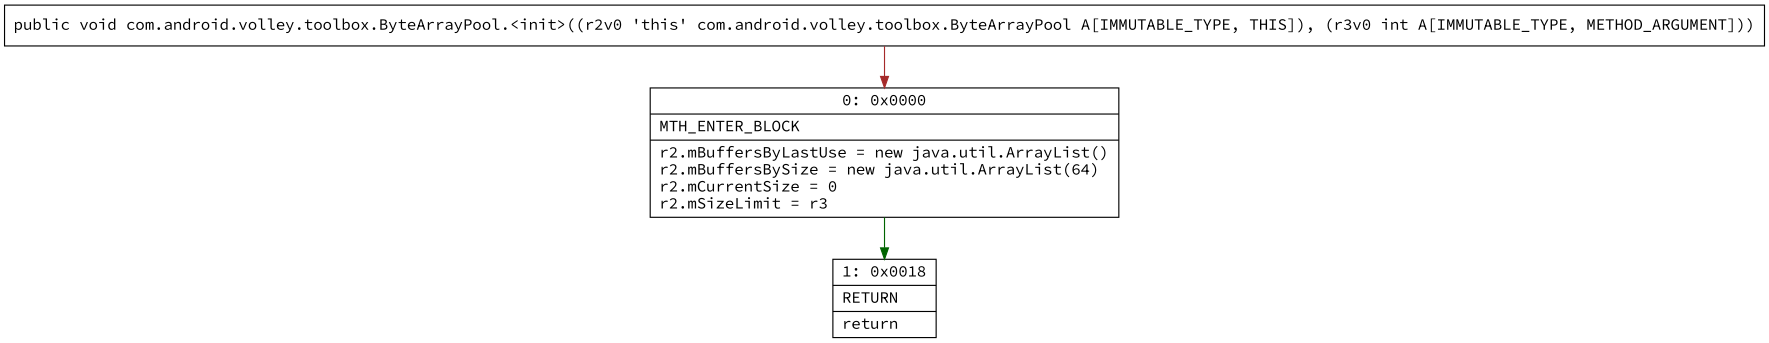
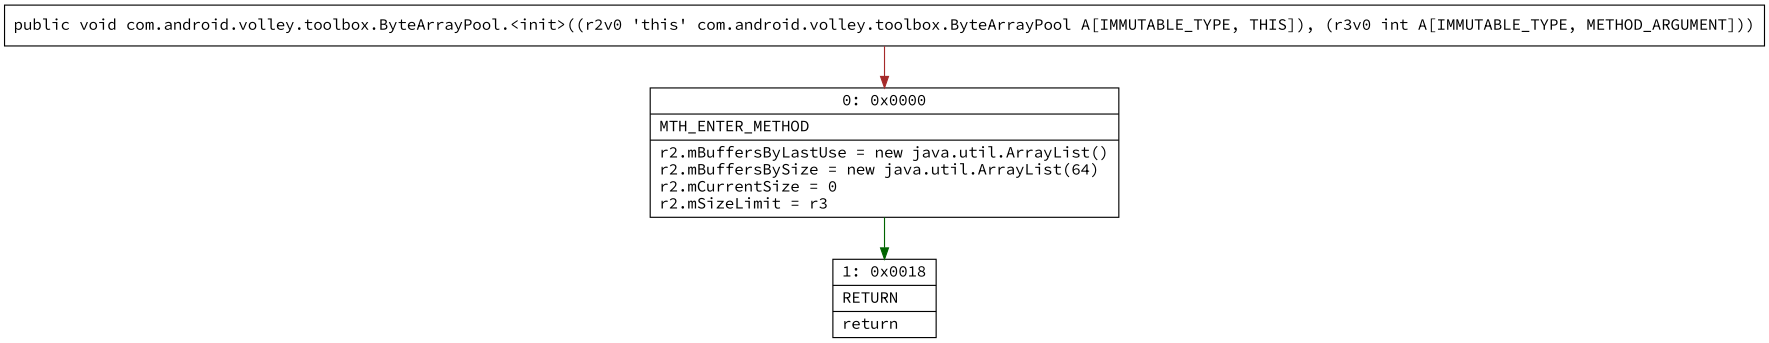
node "0: 0x0000": text "MTH_ENTER_BLOCK" -> "MTH_ENTER_METHOD"
